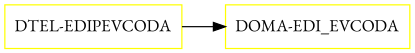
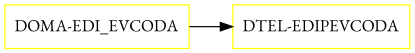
edge "DTEL-EDIPEVCODA" -> "DOMA-EDI_EVCODA": reversed
